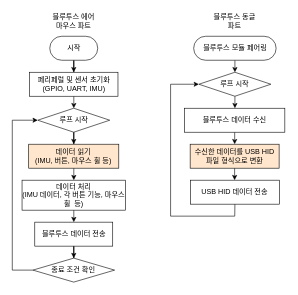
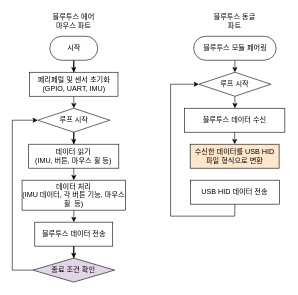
node "데이터 읽기 (IMU, 버튼, 마우스 휠 등)": fillcolor #ffe6cc -> #ffffff
edge "수신한 데이터를 USB HID 파일 형식으로 변환" -> "USB HID 데이터 전송": removed
node "종료 조건 확인": fillcolor #ffffff -> #e1d5e7
